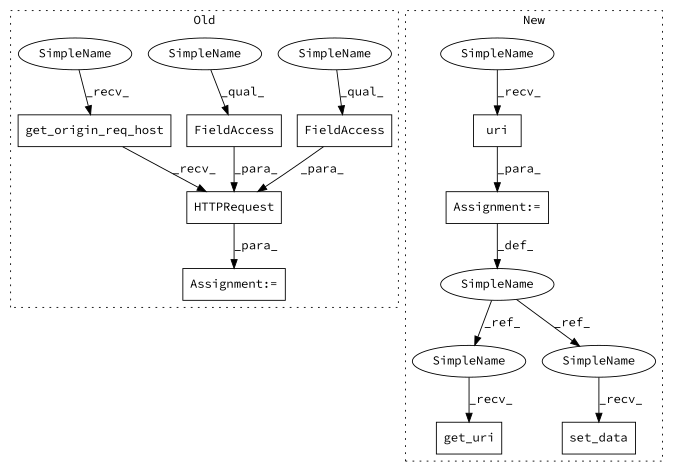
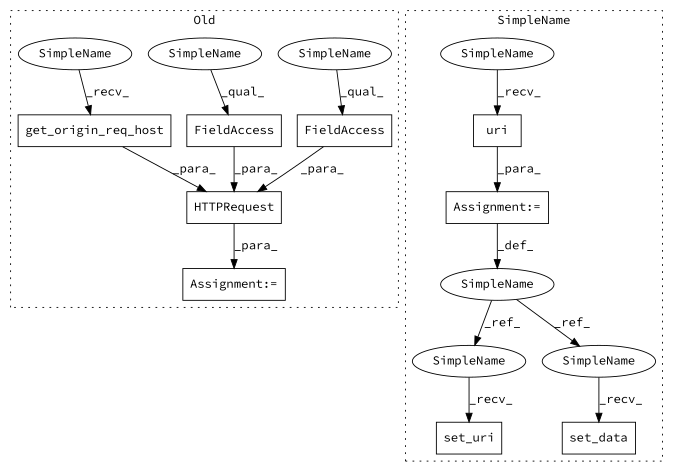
cluster "New": label "New" -> "SimpleName"
edge "get_origin_req_host" -> "HTTPRequest": label "_recv_" -> "_para_"
node "get_uri": label "get_uri" -> "set_uri"
